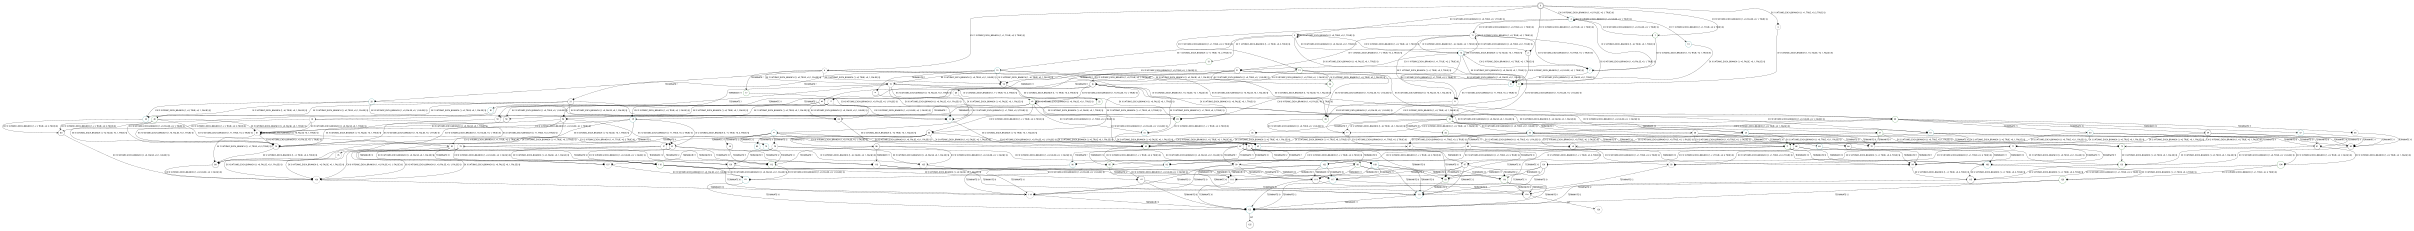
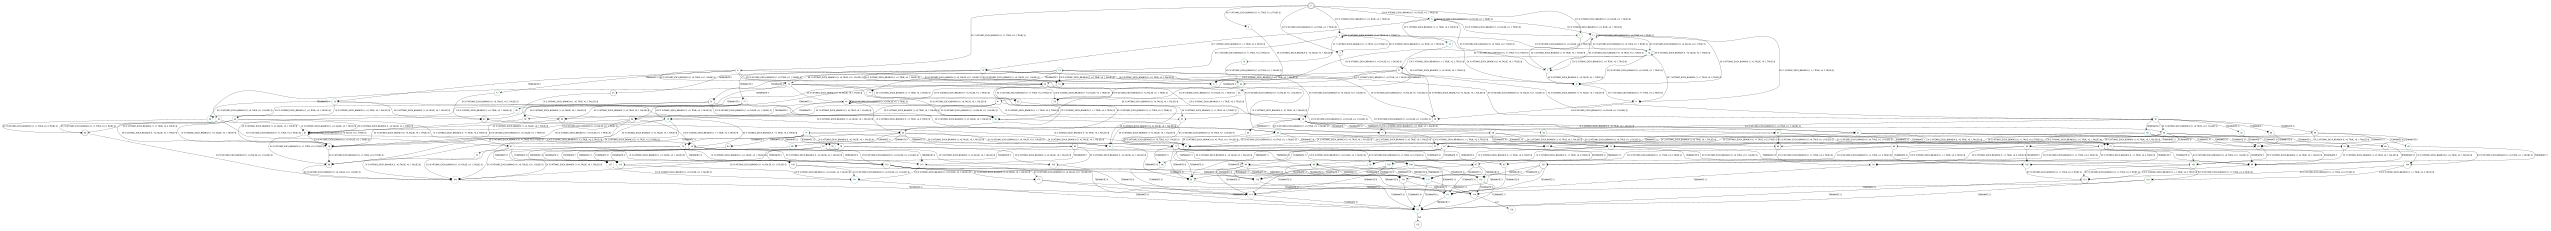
node "25": added
edge "42" -> "39": removed, label "EX !0 !ATOMIC_EXCH_BRANCH (1, +0, FALSE, +0, 1, TRUE) !{}"
edge "18" -> "38": arrowhead vee -> tee
